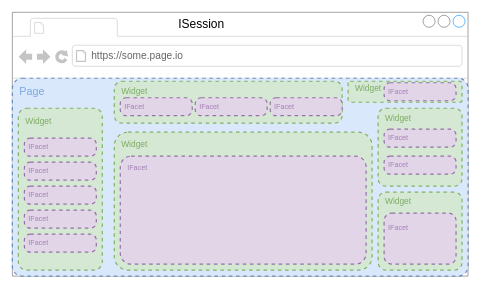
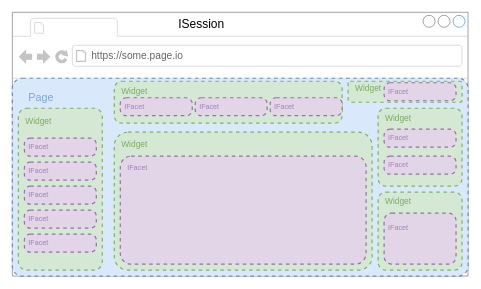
node "Page": moved (36, 90) -> (45, 96)
